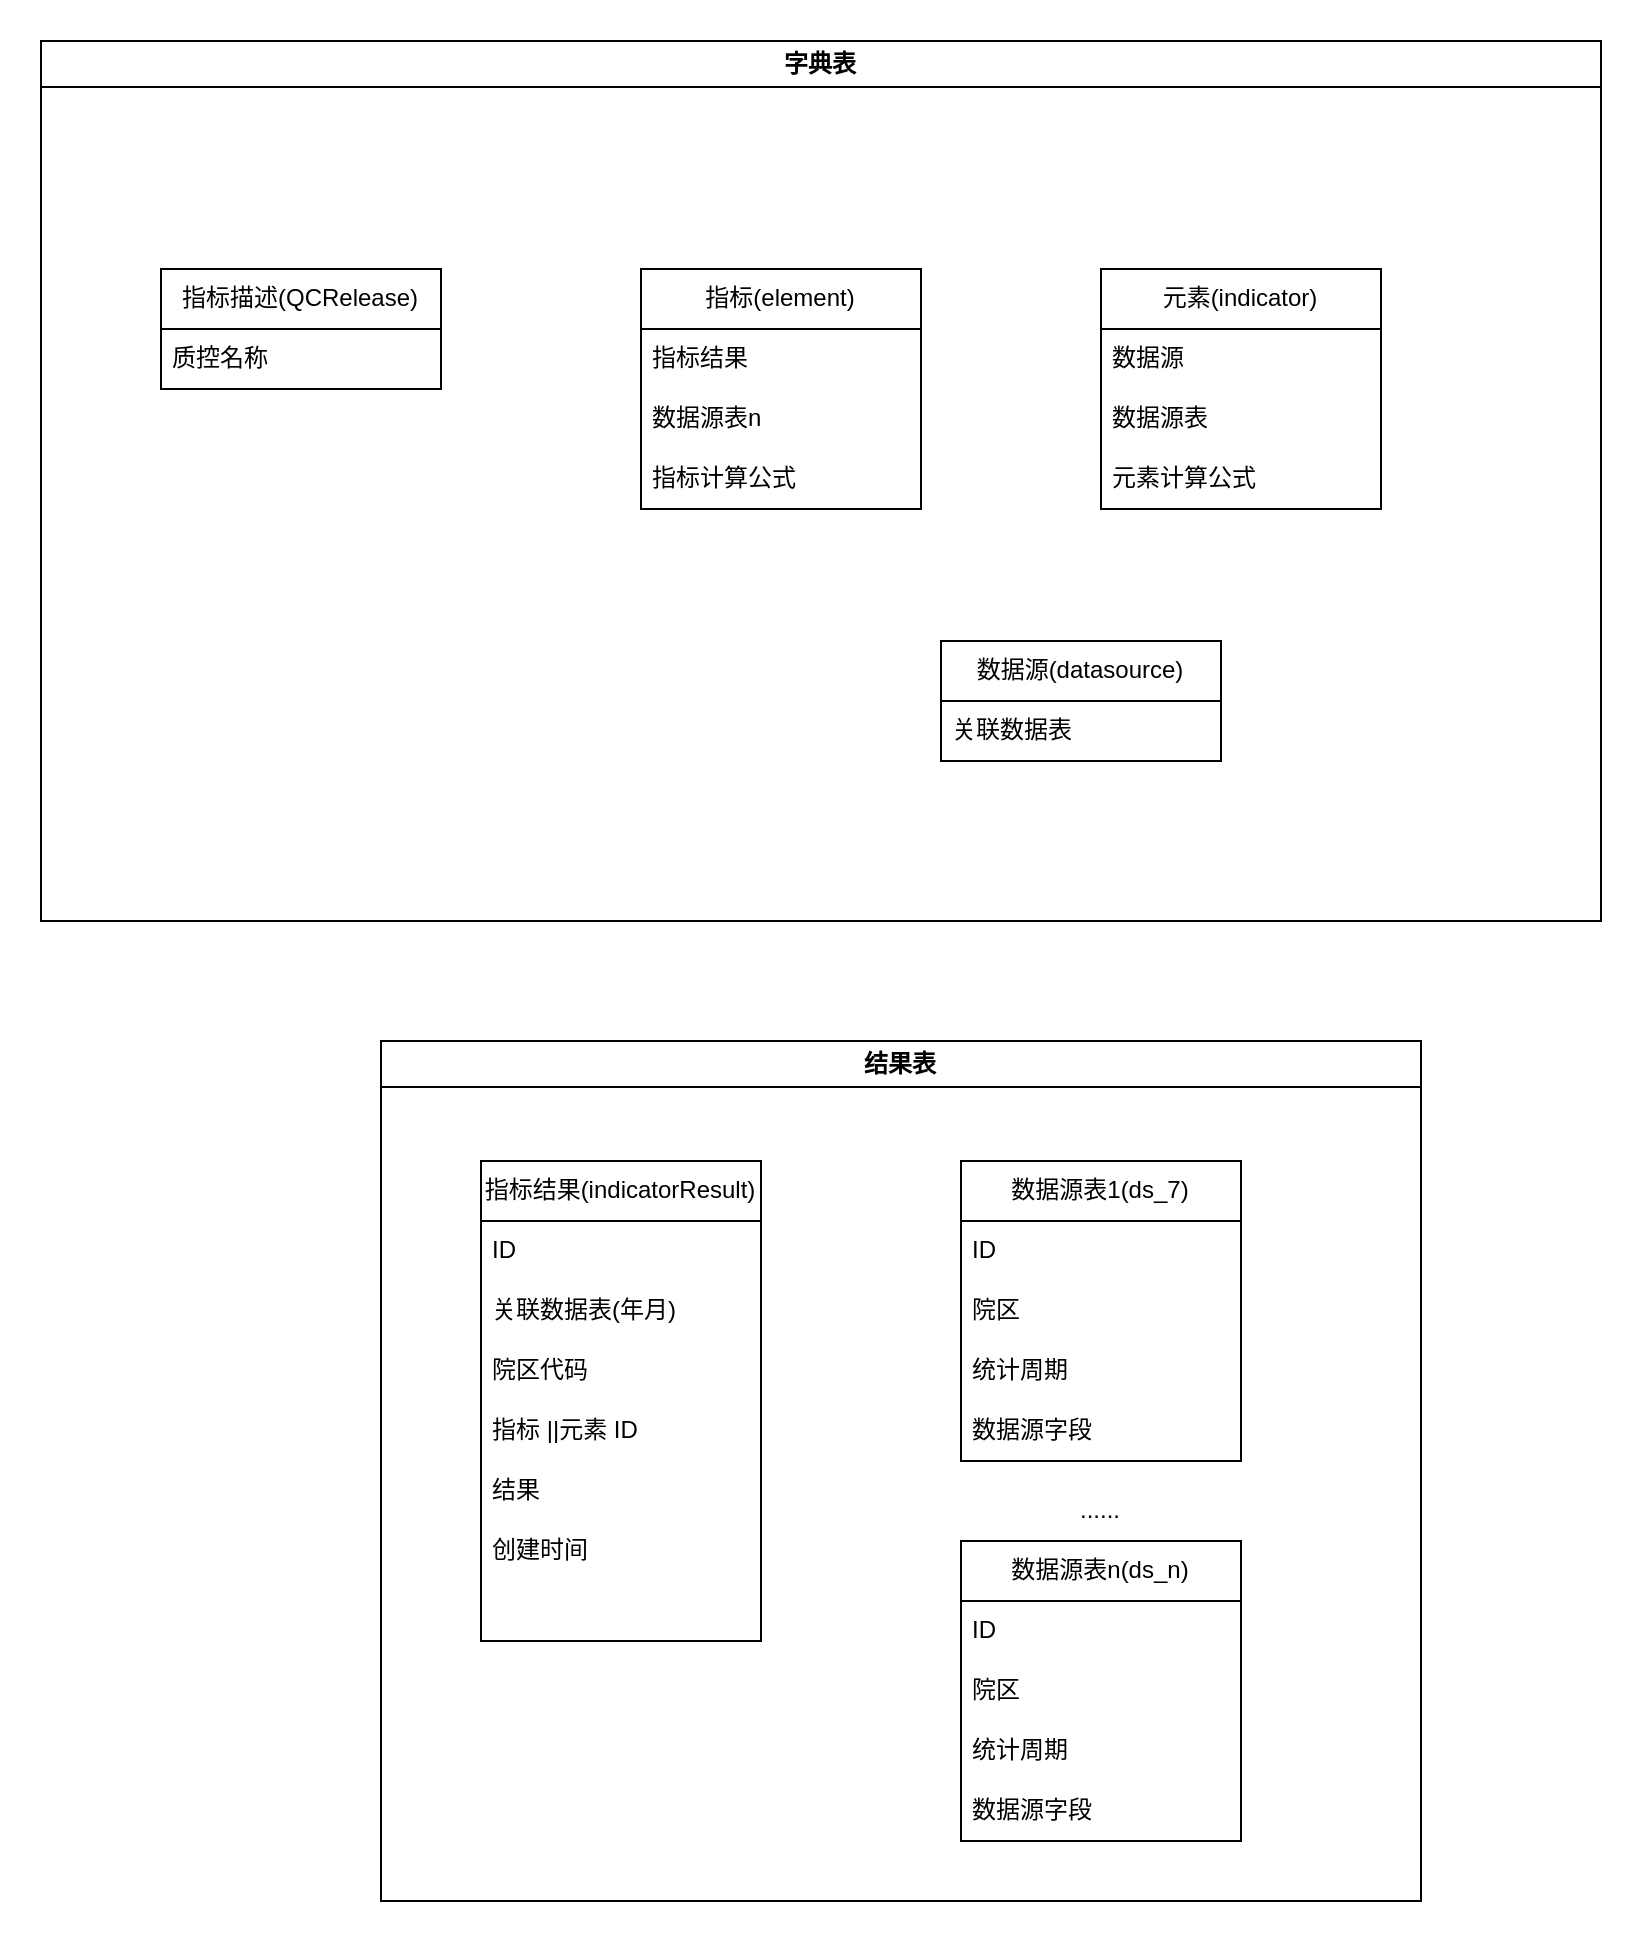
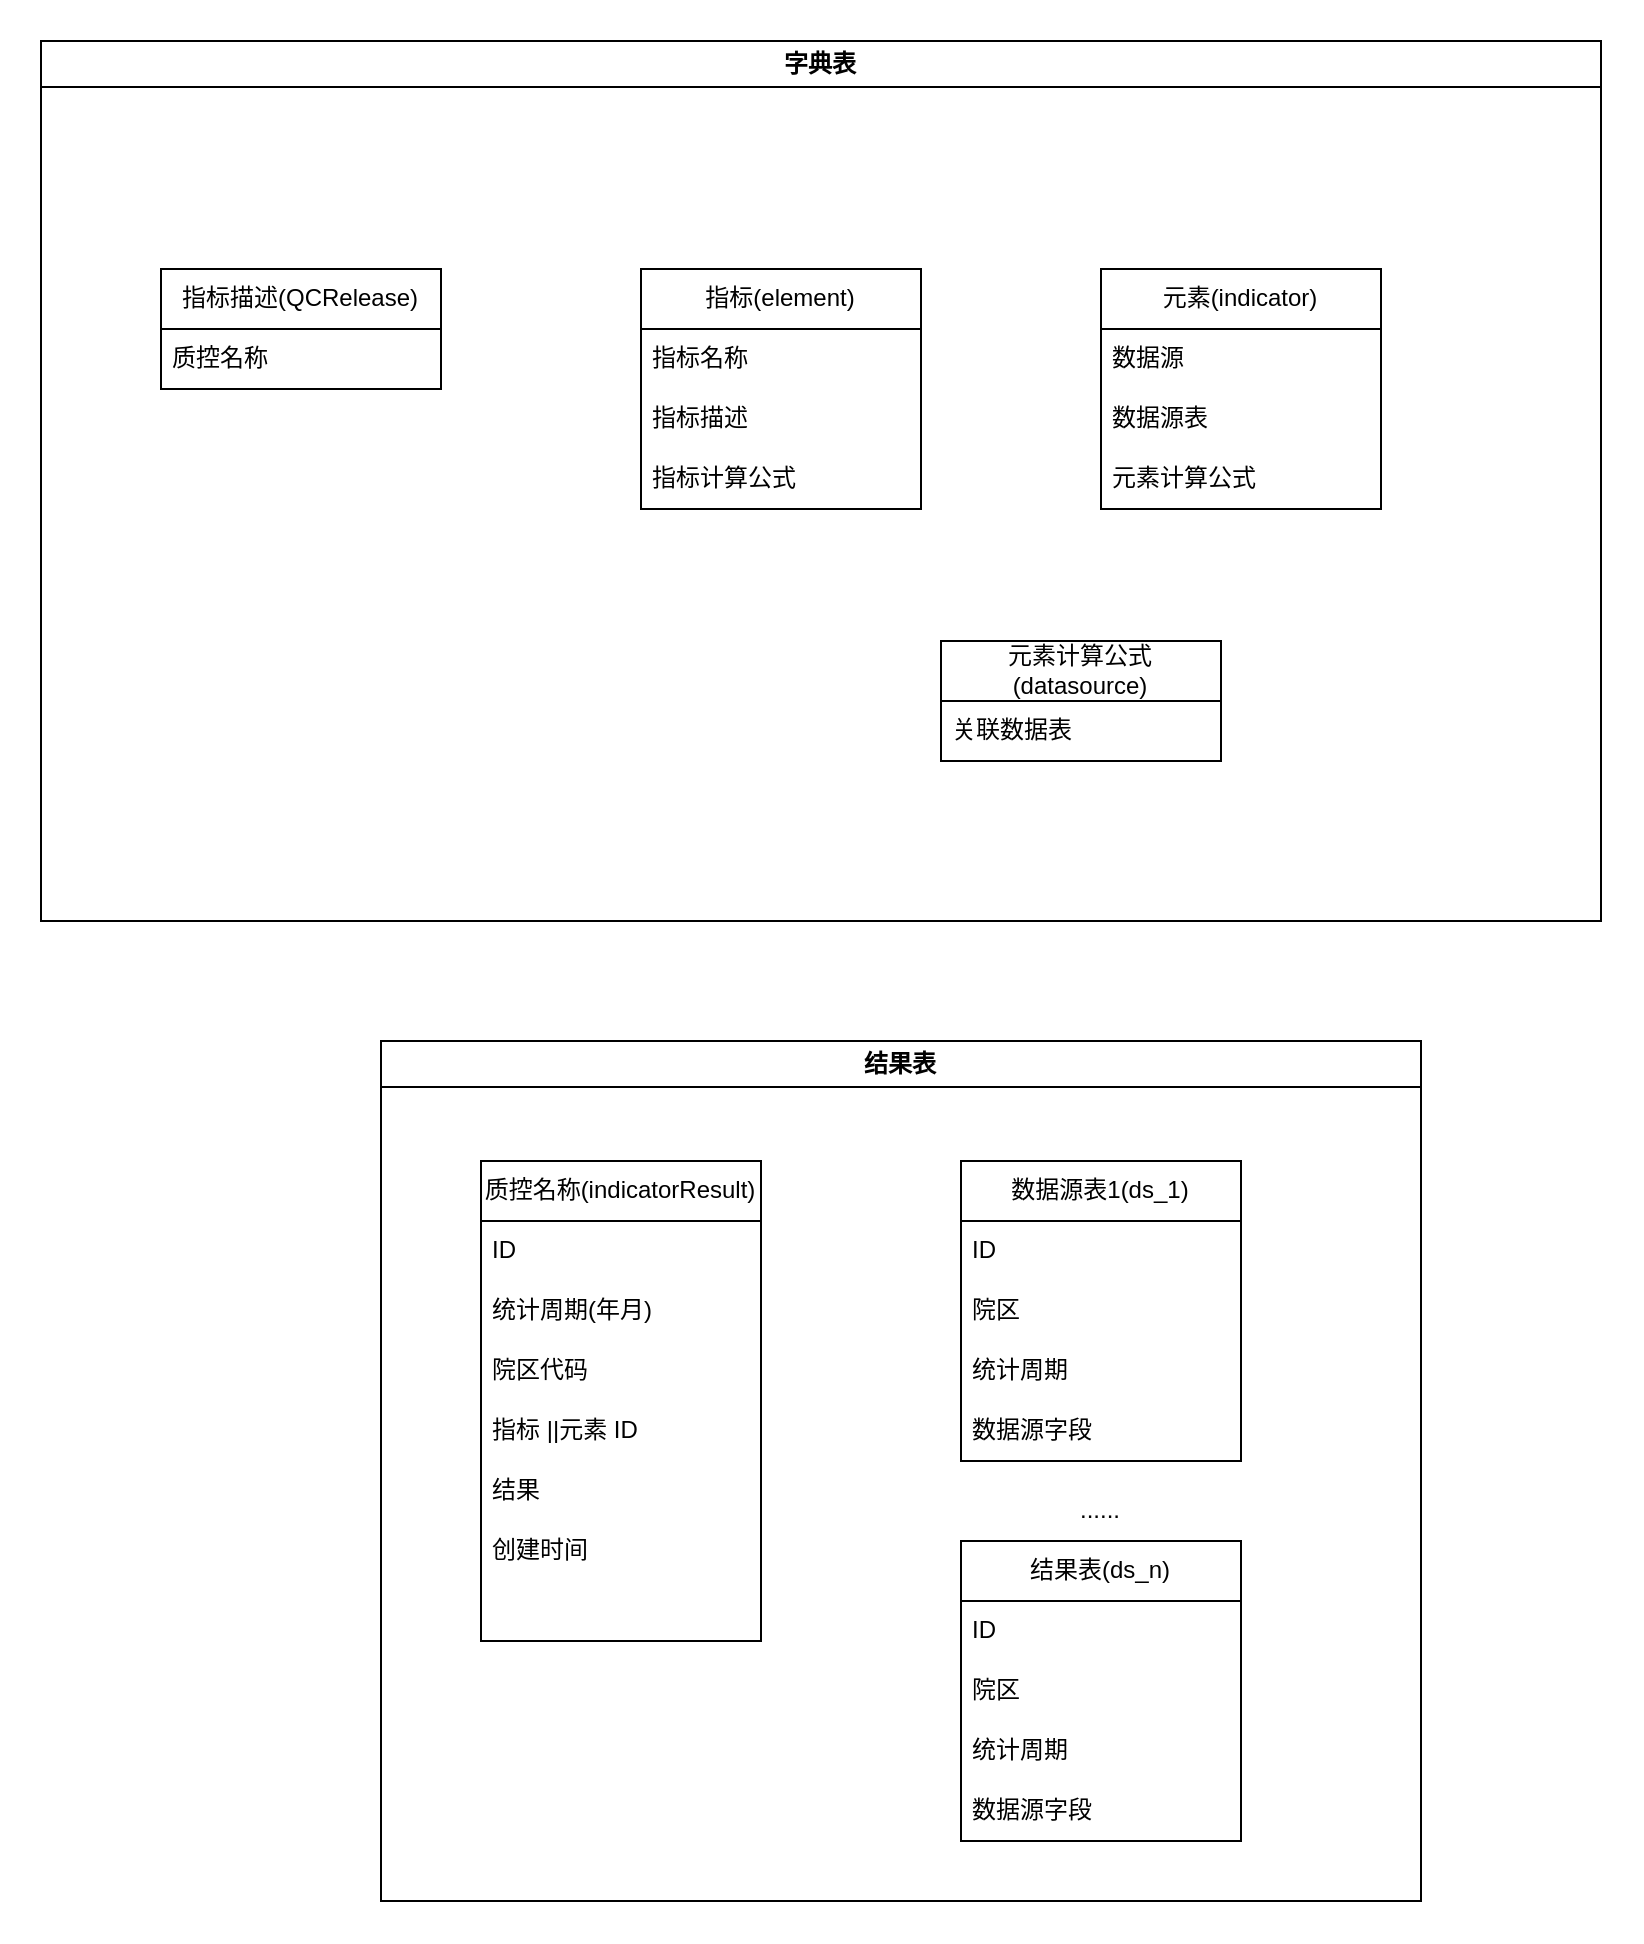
node "指标结果": label "指标结果" -> "指标名称"
node "数据源表n": label "数据源表n" -> "指标描述"
node "数据源(datasource)": label "数据源(datasource)" -> "元素计算公式(datasource)"
node "指标结果(indicatorResult)": label "指标结果(indicatorResult)" -> "质控名称(indicatorResult)"
node "数据源表1(ds_7)": label "数据源表1(ds_7)" -> "数据源表1(ds_1)"
node "关联数据表(年月)": label "关联数据表(年月)" -> "统计周期(年月)"
node "数据源表n(ds_n)": label "数据源表n(ds_n)" -> "结果表(ds_n)"
